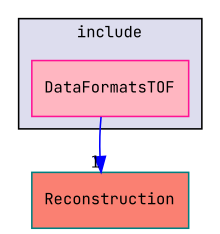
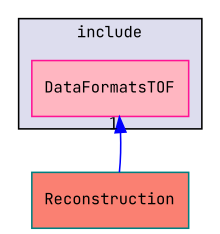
edge "DataFormatsTOF" -> "Reconstruction": reversed
